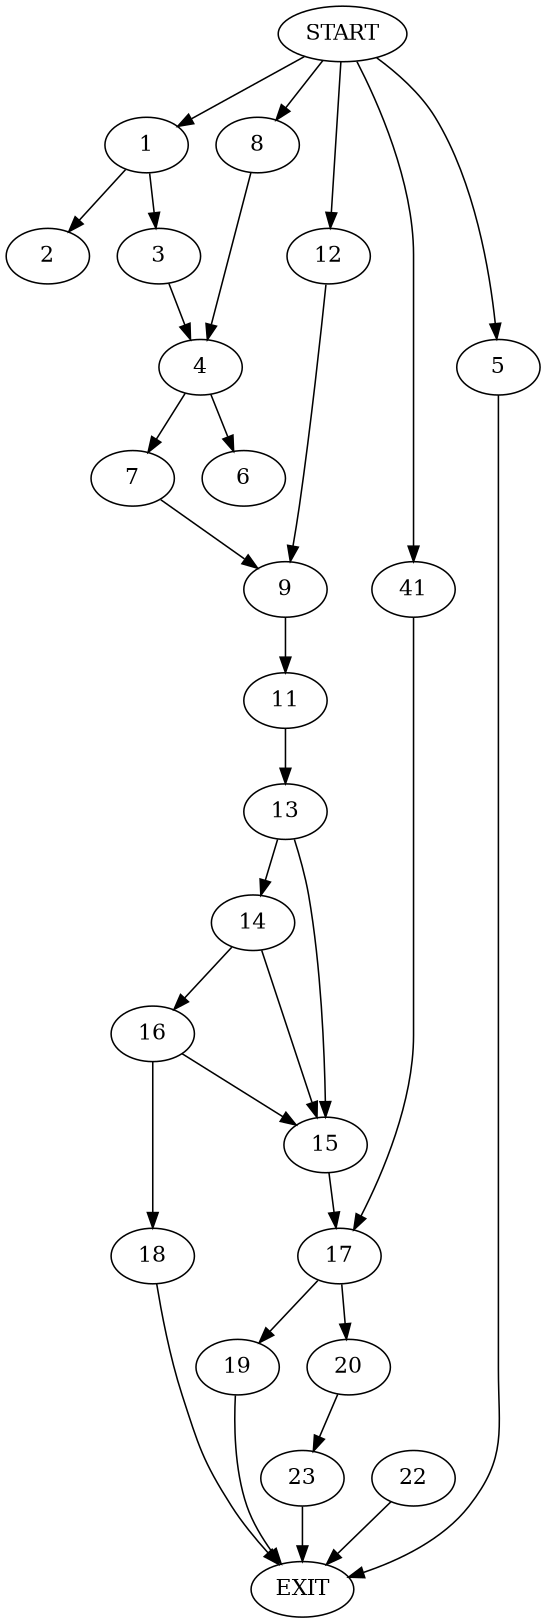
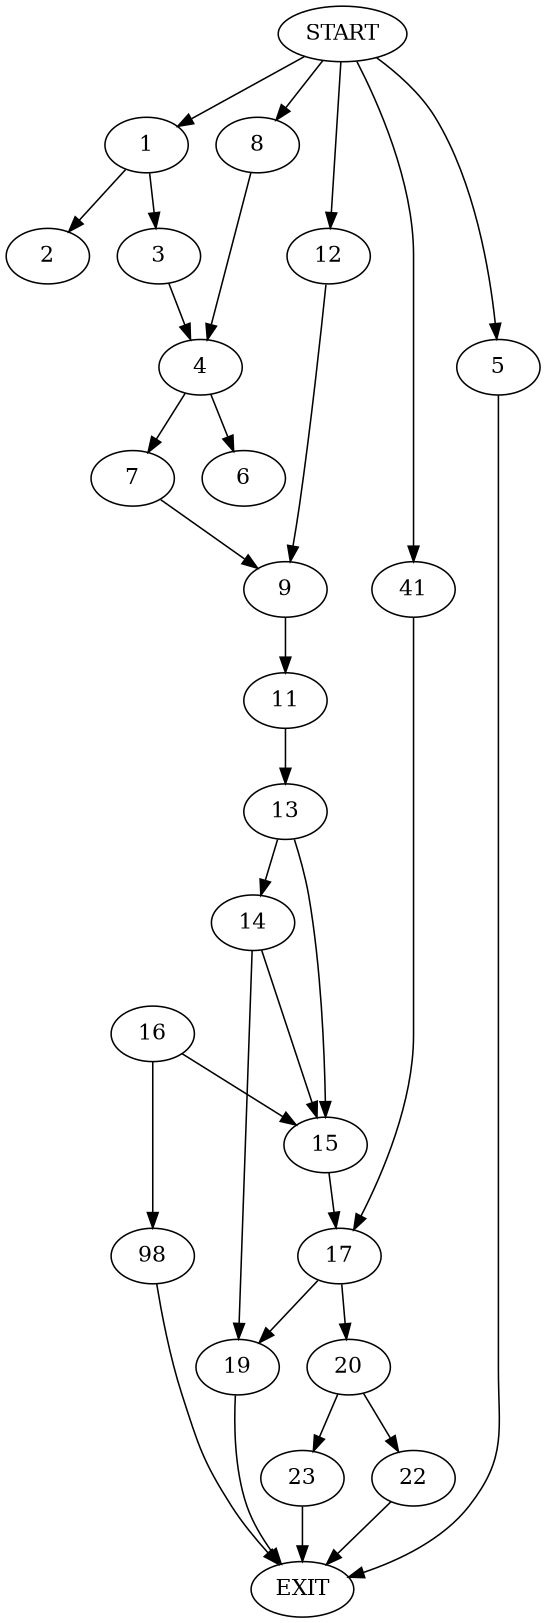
edge "14" -> "16": now "14" -> "19"
node "18": label "18" -> "98"
edge "20" -> "22": added
